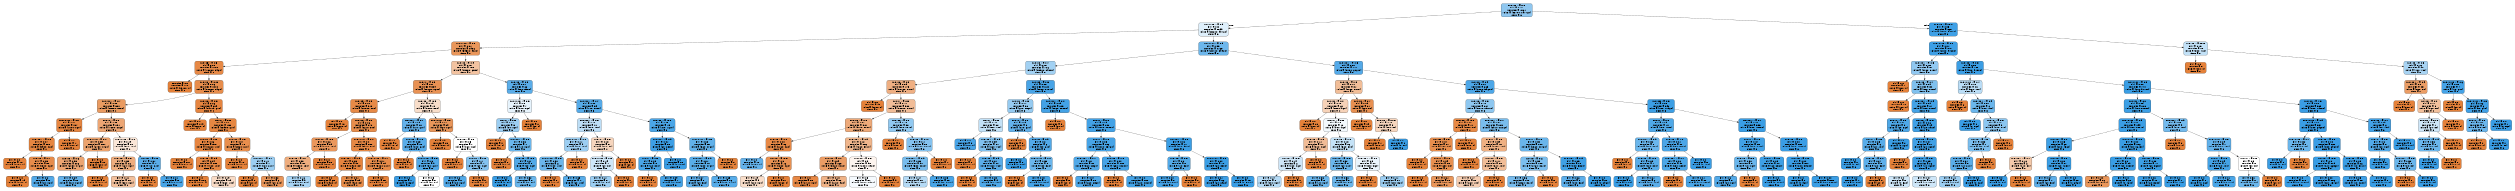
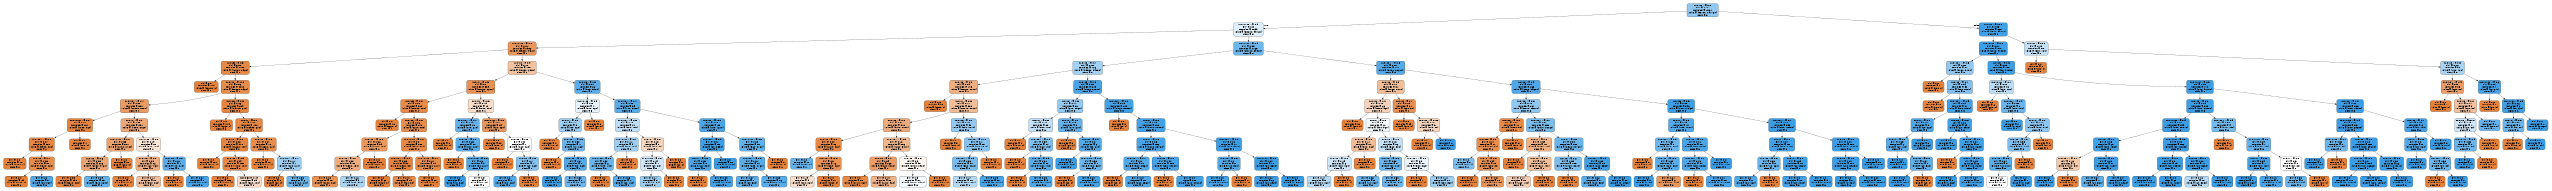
node "samples = 0.0 samples = 471 value = [15400, 0] class = 1": label "samples = 0.0 samples = 471 value = [15400, 0] class = 1" -> "gini = 0.0 samples = 471 value = [15400, 0] class = 1"
node "gini = 0.0 samples = 23 value = [760, 0] class = 1": label "gini = 0.0 samples = 23 value = [760, 0] class = 1" -> "gini = 0.0 samples = 23 value = [760, 0] gini = 1"
node "gini = 0.0 samples = 179 value = [5460, 0] class = 1": label "gini = 0.0 samples = 179 value = [5460, 0] class = 1" -> "gini = 0.0 samples = 179 value = [5460, 0] class = 6"
node "gini = 0.0 samples = 4 value = [100, 0] class = 1": fillcolor #e58139 -> #64b2eb
node "gini = 0.0 samples = 8 value = [240, 0] class = 1": fillcolor #48a4e7 -> #e58139
node "gini = 0.0 samples = 2 value = [0, 240] class = 3": added
node "gini = 0.0 samples = 2 value = [100, 0] class = 1": fillcolor #e58139 -> #7bbeee
node "gini = 0.0 samples = 11 value = [0, 1520] class = 3": added
node "gini = 0.05 samples = 191 value = [5840, 160] class = 1": added
node "gini = 0.49 samples = 19 value = [560, 400] class = 1": label "gini = 0.49 samples = 19 value = [560, 400] class = 1" -> "samples = 0.49 samples = 19 value = [560, 400] class = 1"
node "gini = 0.32 samples = 6 value = [60, 240] class = 3": fillcolor #e9965a -> #6ab6ec
node "gini = 0.21 samples = 42 value = [1200, 160] class = 1": added
node "gini = 0.1 samples = 103 value = [640, 11200] class = 3": label "gini = 0.1 samples = 103 value = [640, 11200] class = 3" -> "gini = 0.1 class = 103 value = [640, 11200] class = 3"
node "gini = 0.11 samples = 2 value = [20, 320] class = 3": label "gini = 0.11 samples = 2 value = [20, 320] class = 3" -> "gini = 0.11 samples = 2 value = [20, 320] value = 3"
node "gini = 0.36 samples = 148 value = [2560, 8240] class = 3": removed
node "gini = 0.24 samples = 6 value = [120, 720] class = 3": fillcolor #5aade9 -> #e9965a
node "gini = 0.1 samples = 11 value = [60, 1120] class = 3": added
node "gini = 0.0 samples = 5 value = [0, 560] class = 3": fillcolor #cee6f8 -> #399de5
node "gini = 0.07 samples = 11 value = [40, 1120] class = 3": fillcolor #cee6f8 -> #40a0e6
node "gini = 0.44 samples = 2 value = [40, 80] class = 3": fillcolor #9ccef2 -> #ffffff
node "gini = 0.01 samples = 26 value = [20, 3200] class = 3": fillcolor #e9965a -> #3a9ee5
node "gini = 0.0 samples = 63 value = [0, 7600] class = 3": label "gini = 0.0 samples = 63 value = [0, 7600] class = 3" -> "gini = 0.0 class = 63 value = [0, 7600] class = 3"
node "gini = 0.02 samples = 43 value = [60, 5280] class = 3": fillcolor #3b9ee5 -> #b5daf5
node "gini = 0.05 samples = 18 value = [40, 1600] class = 3": removed
